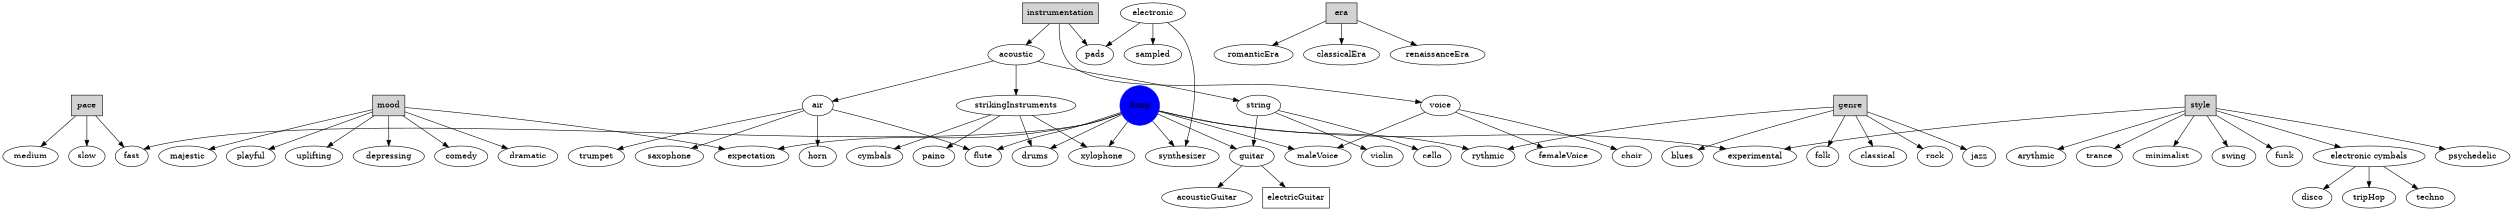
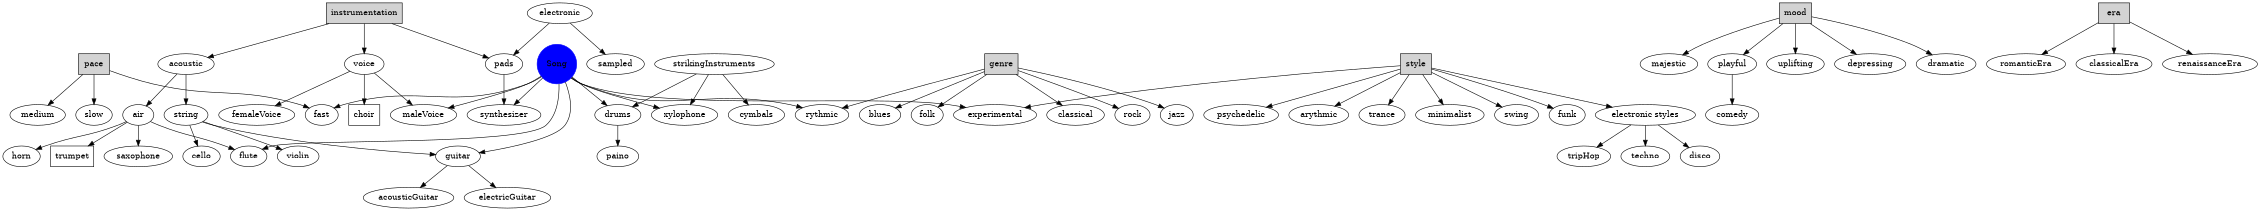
edge "acoustic" -> "strikingInstruments": removed
edge "electronic" -> "synthesizer": now "pads" -> "synthesizer"
edge "strikingInstruments" -> "paino": now "drums" -> "paino"
edge "mood" -> "comedy": now "playful" -> "comedy"
node "trumpet": shape ellipse -> box
node "expectation": removed
node "choir": shape ellipse -> box
node "electronic cymbals": label "electronic cymbals" -> "electronic styles"
node "electricGuitar": shape box -> ellipse
